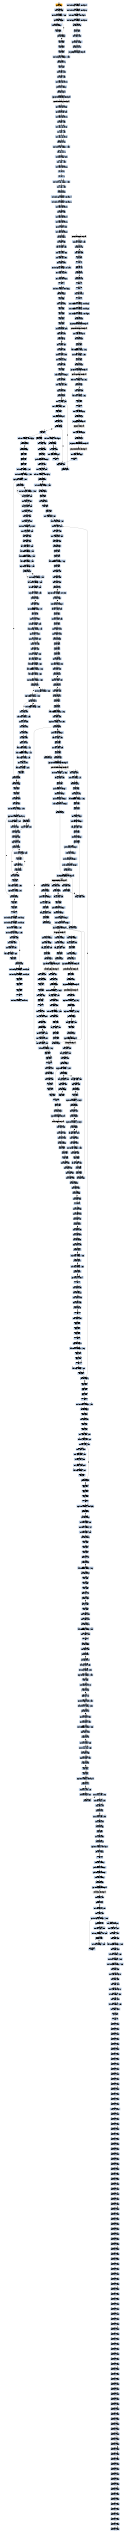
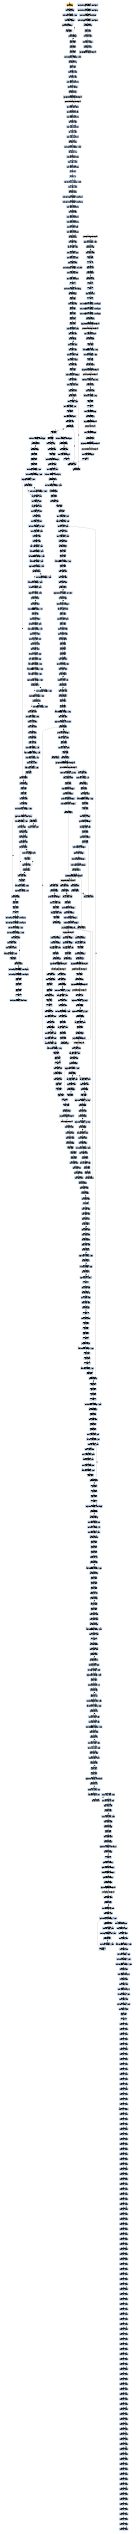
node "0x00406f3e movl %esi, %eax": label "0x00406f3e movl %esi, %eax" -> "0x00406f3e movl %cmpl, %eax"
